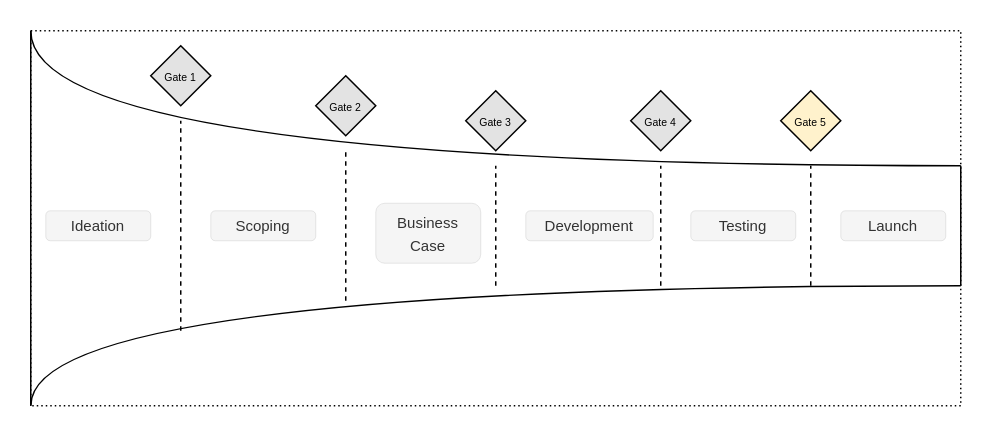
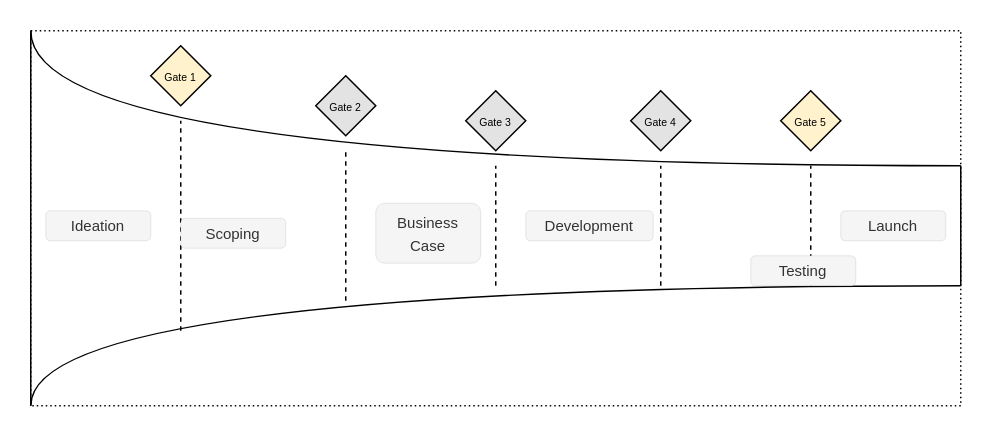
node "Gate 1": fillcolor #e3e3e3 -> #fff2cc
node "Scoping": moved (263, 226) -> (233, 233)
node "Testing": moved (743, 226) -> (803, 271)
